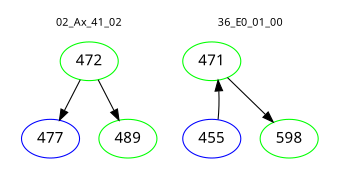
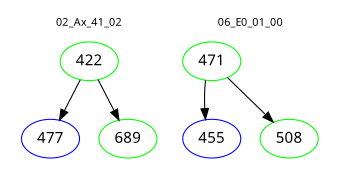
cluster "36_E0_01_00": label "36_E0_01_00" -> "06_E0_01_00"
node "472": label "472" -> "422"
edge "455" -> "471": reversed
node "489": label "489" -> "689"
node "598": label "598" -> "508"
